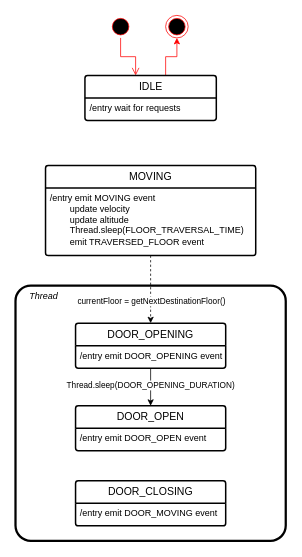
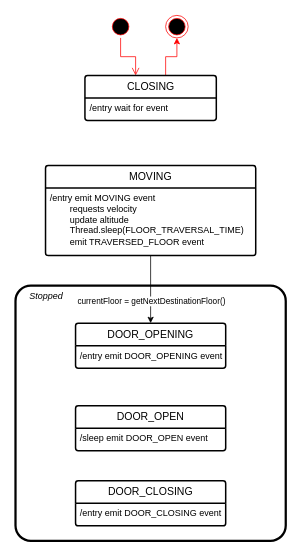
node "IDLE": label "IDLE" -> "CLOSING"
node "/entry wait for requests": label "/entry wait for requests" -> "/entry wait for event"
node "/entry emit MOVING event update velocity update altitude Thread.sleep(FLOOR_TRAVERSAL_TIME) emit TRAVERSED_FLOOR event": label "/entry emit MOVING event update velocity update altitude Thread.sleep(FLOOR_TRAVERSAL_TIME) emit TRAVERSED_FLOOR event" -> "/entry emit MOVING event requests velocity update altitude Thread.sleep(FLOOR_TRAVERSAL_TIME) emit TRAVERSED_FLOOR event"
edge "MOVING" -> "DOOR_OPENING": style dashed -> solid
node "Thread": label "Thread" -> "Stopped"
edge "/entry emit DOOR_OPENING event" -> "DOOR_OPEN": removed, label "Thread.sleep(DOOR_OPENING_DURATION)"
node "/entry emit DOOR_OPEN event": label "/entry emit DOOR_OPEN event" -> "/sleep emit DOOR_OPEN event"
node "/entry emit DOOR_MOVING event": label "/entry emit DOOR_MOVING event" -> "/entry emit DOOR_CLOSING event"
